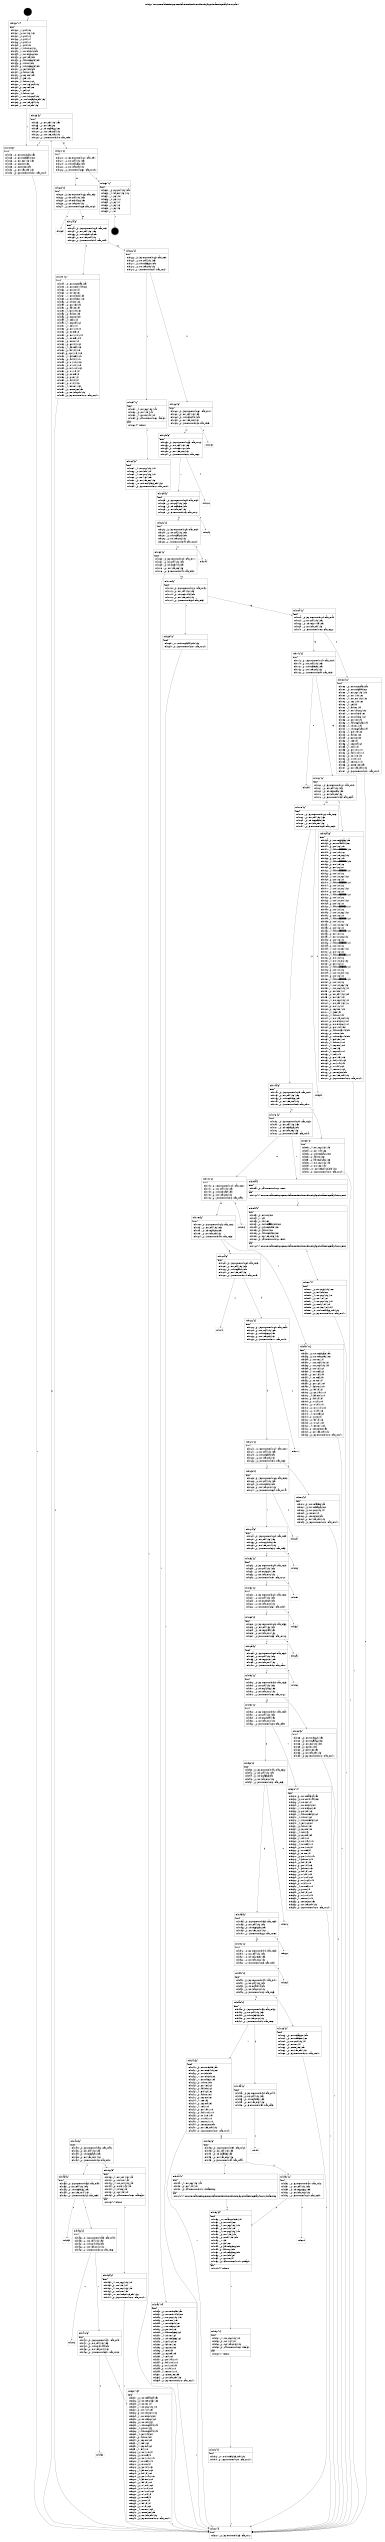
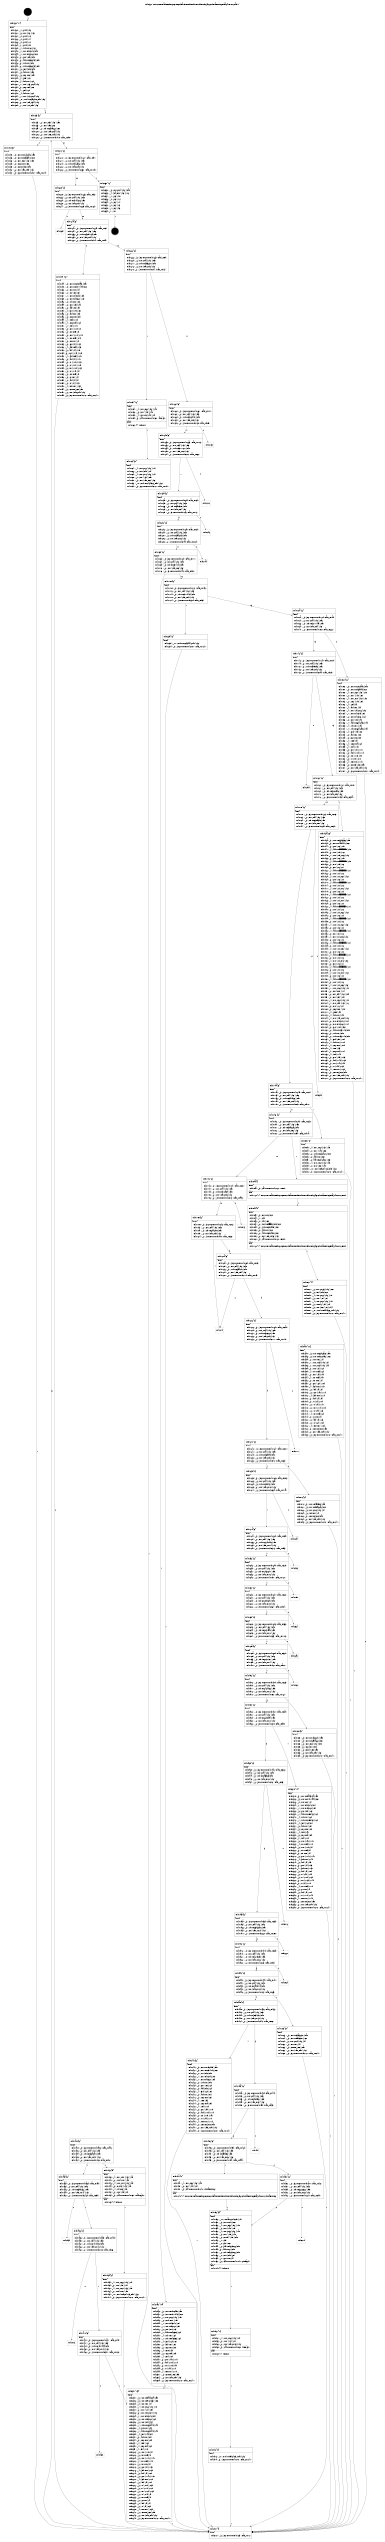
edge "0x401580 [114]" -> "0x401d1e [30]": now "0x401580 [114]" -> "0x4015f2 [32]"
edge "0x4017ee [28]" -> "0x401ad0 [106]": now "0x4017ee [28]" -> "0x40277f"
edge "0x401976 [28]" -> "0x401992 [28]": added, label "5"
edge "0x40244c [86]" -> "0x4019e6 [28]": now "0x4019ca [28]" -> "0x4019e6 [28]"
edge "0x4024a2 [109]" -> "0x4027c7 [5]": now "0x4024a2 [109]" -> "0x4025b1 [159]"
